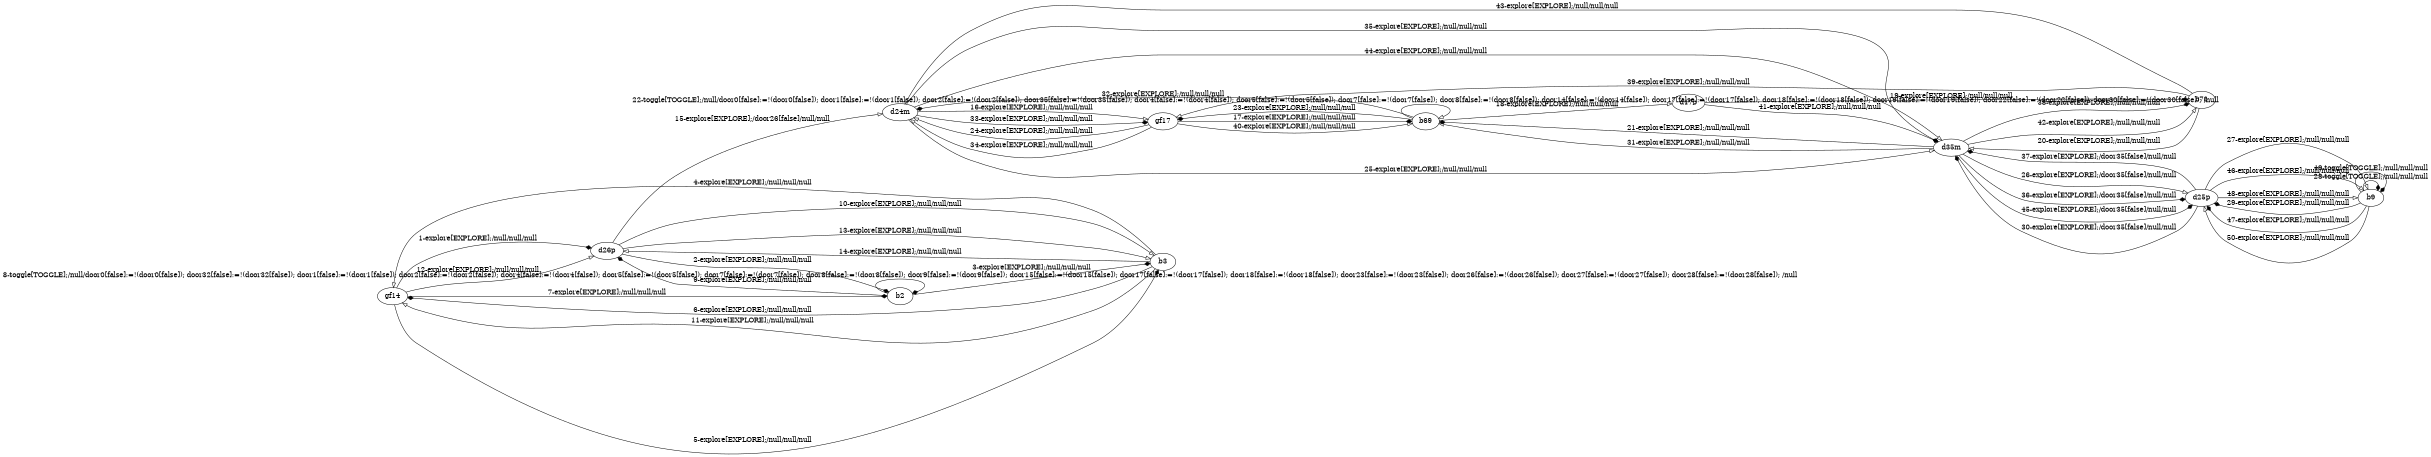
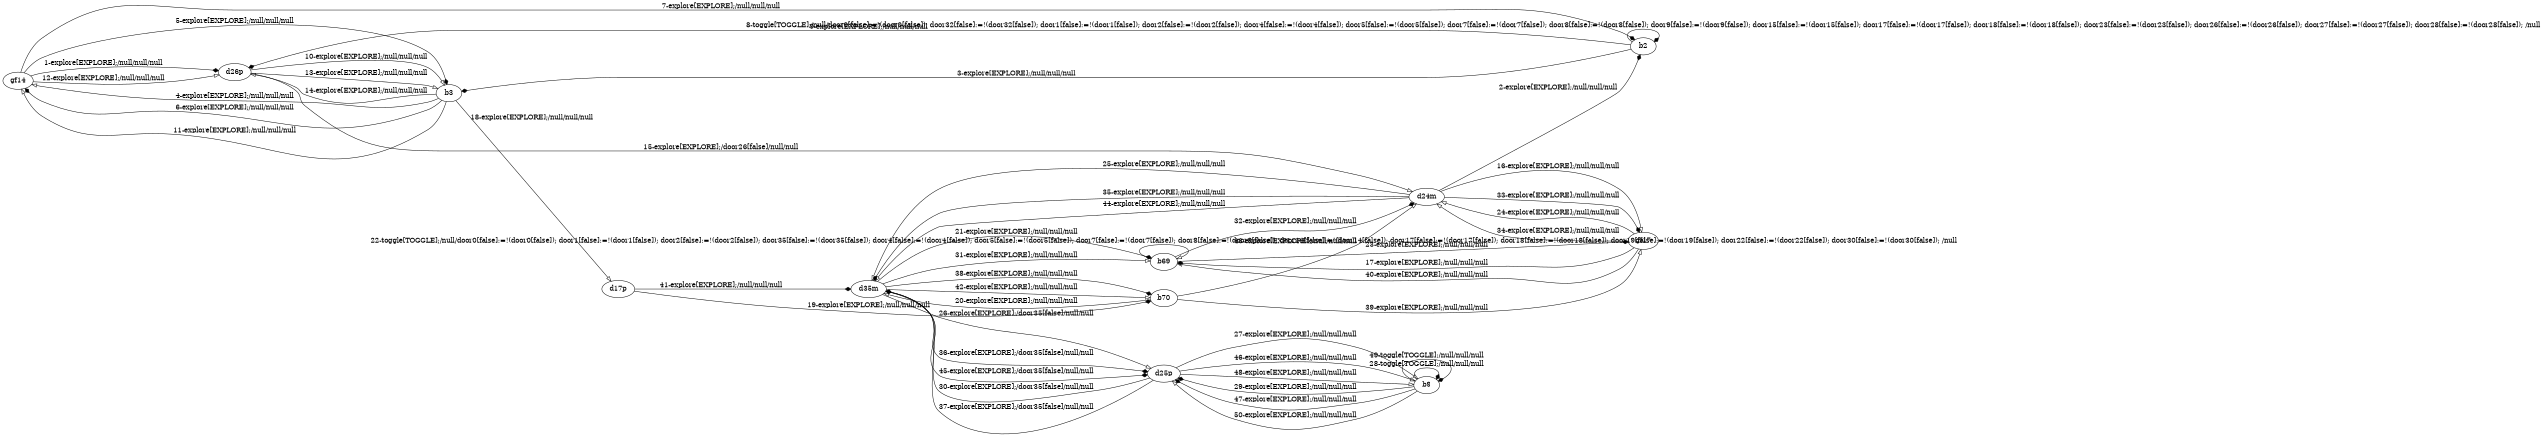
edge "b69" -> "d17p": now "b3" -> "d17p"
edge "d26p" -> "b2": now "d24m" -> "b2"
